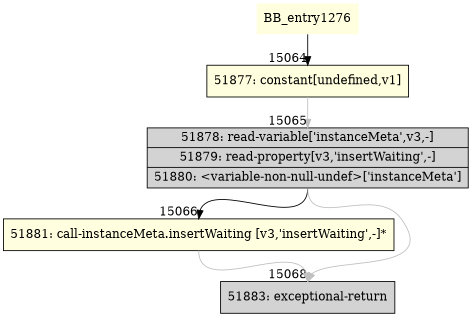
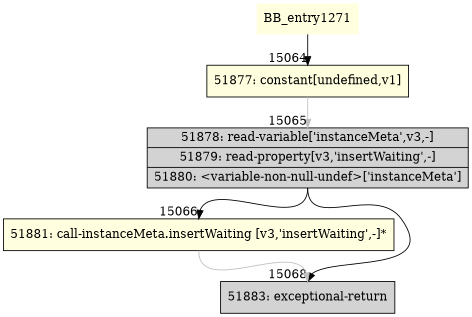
node "BB_entry1276": label "BB_entry1276" -> "BB_entry1271"
edge "51878: read-variable['instanceMeta',v3,-]" -> "51883: exceptional-return": color gray -> black
